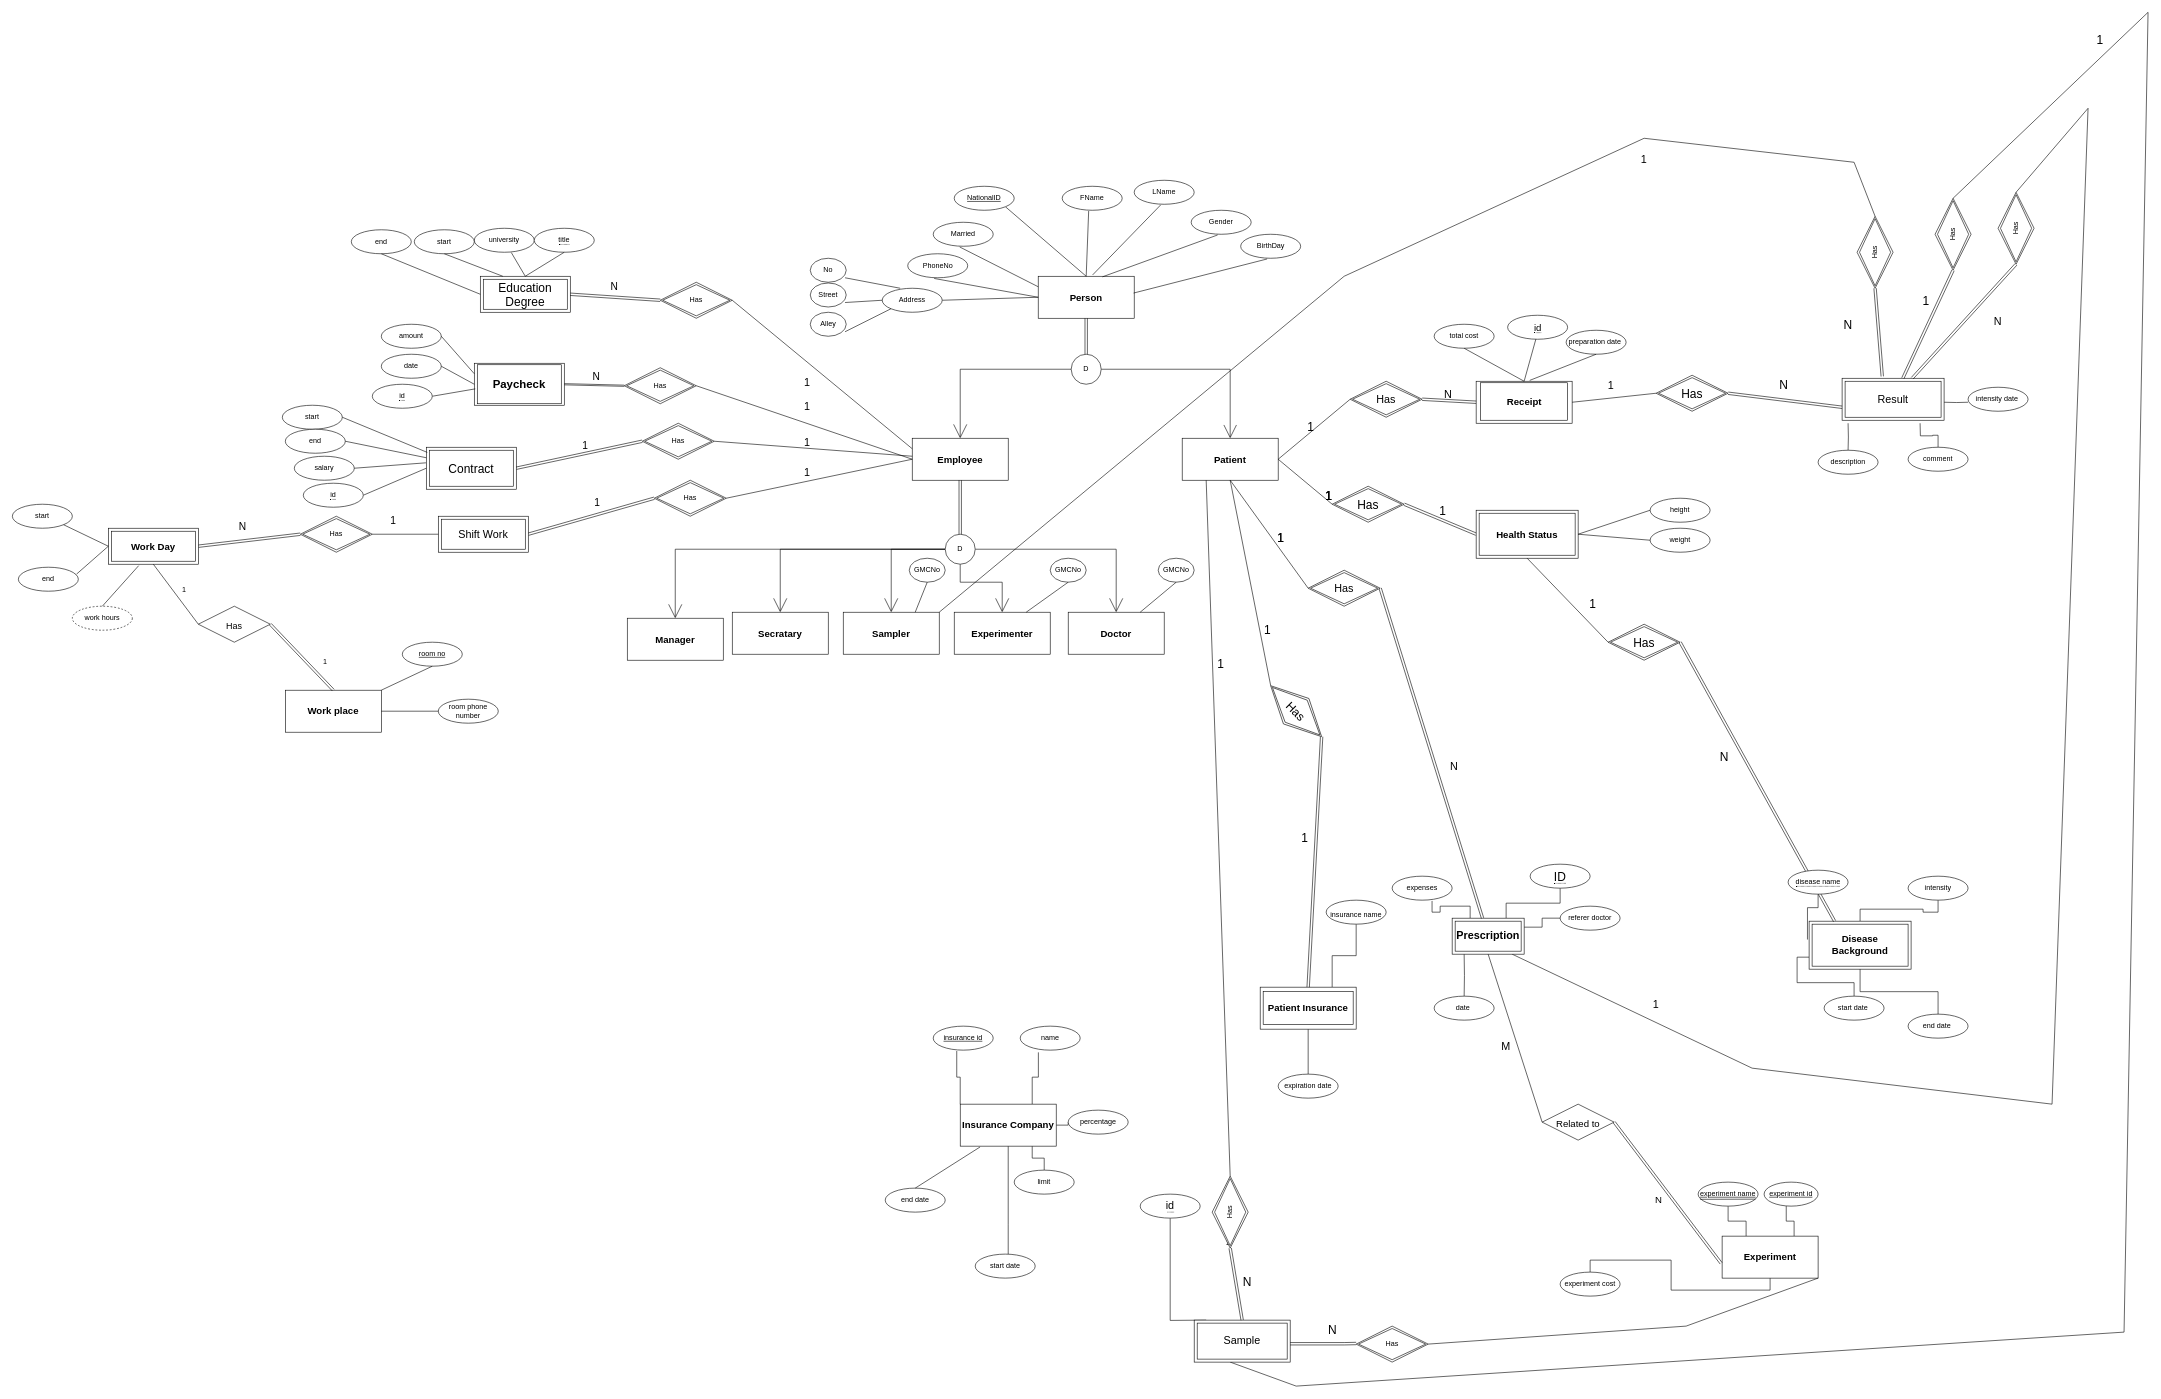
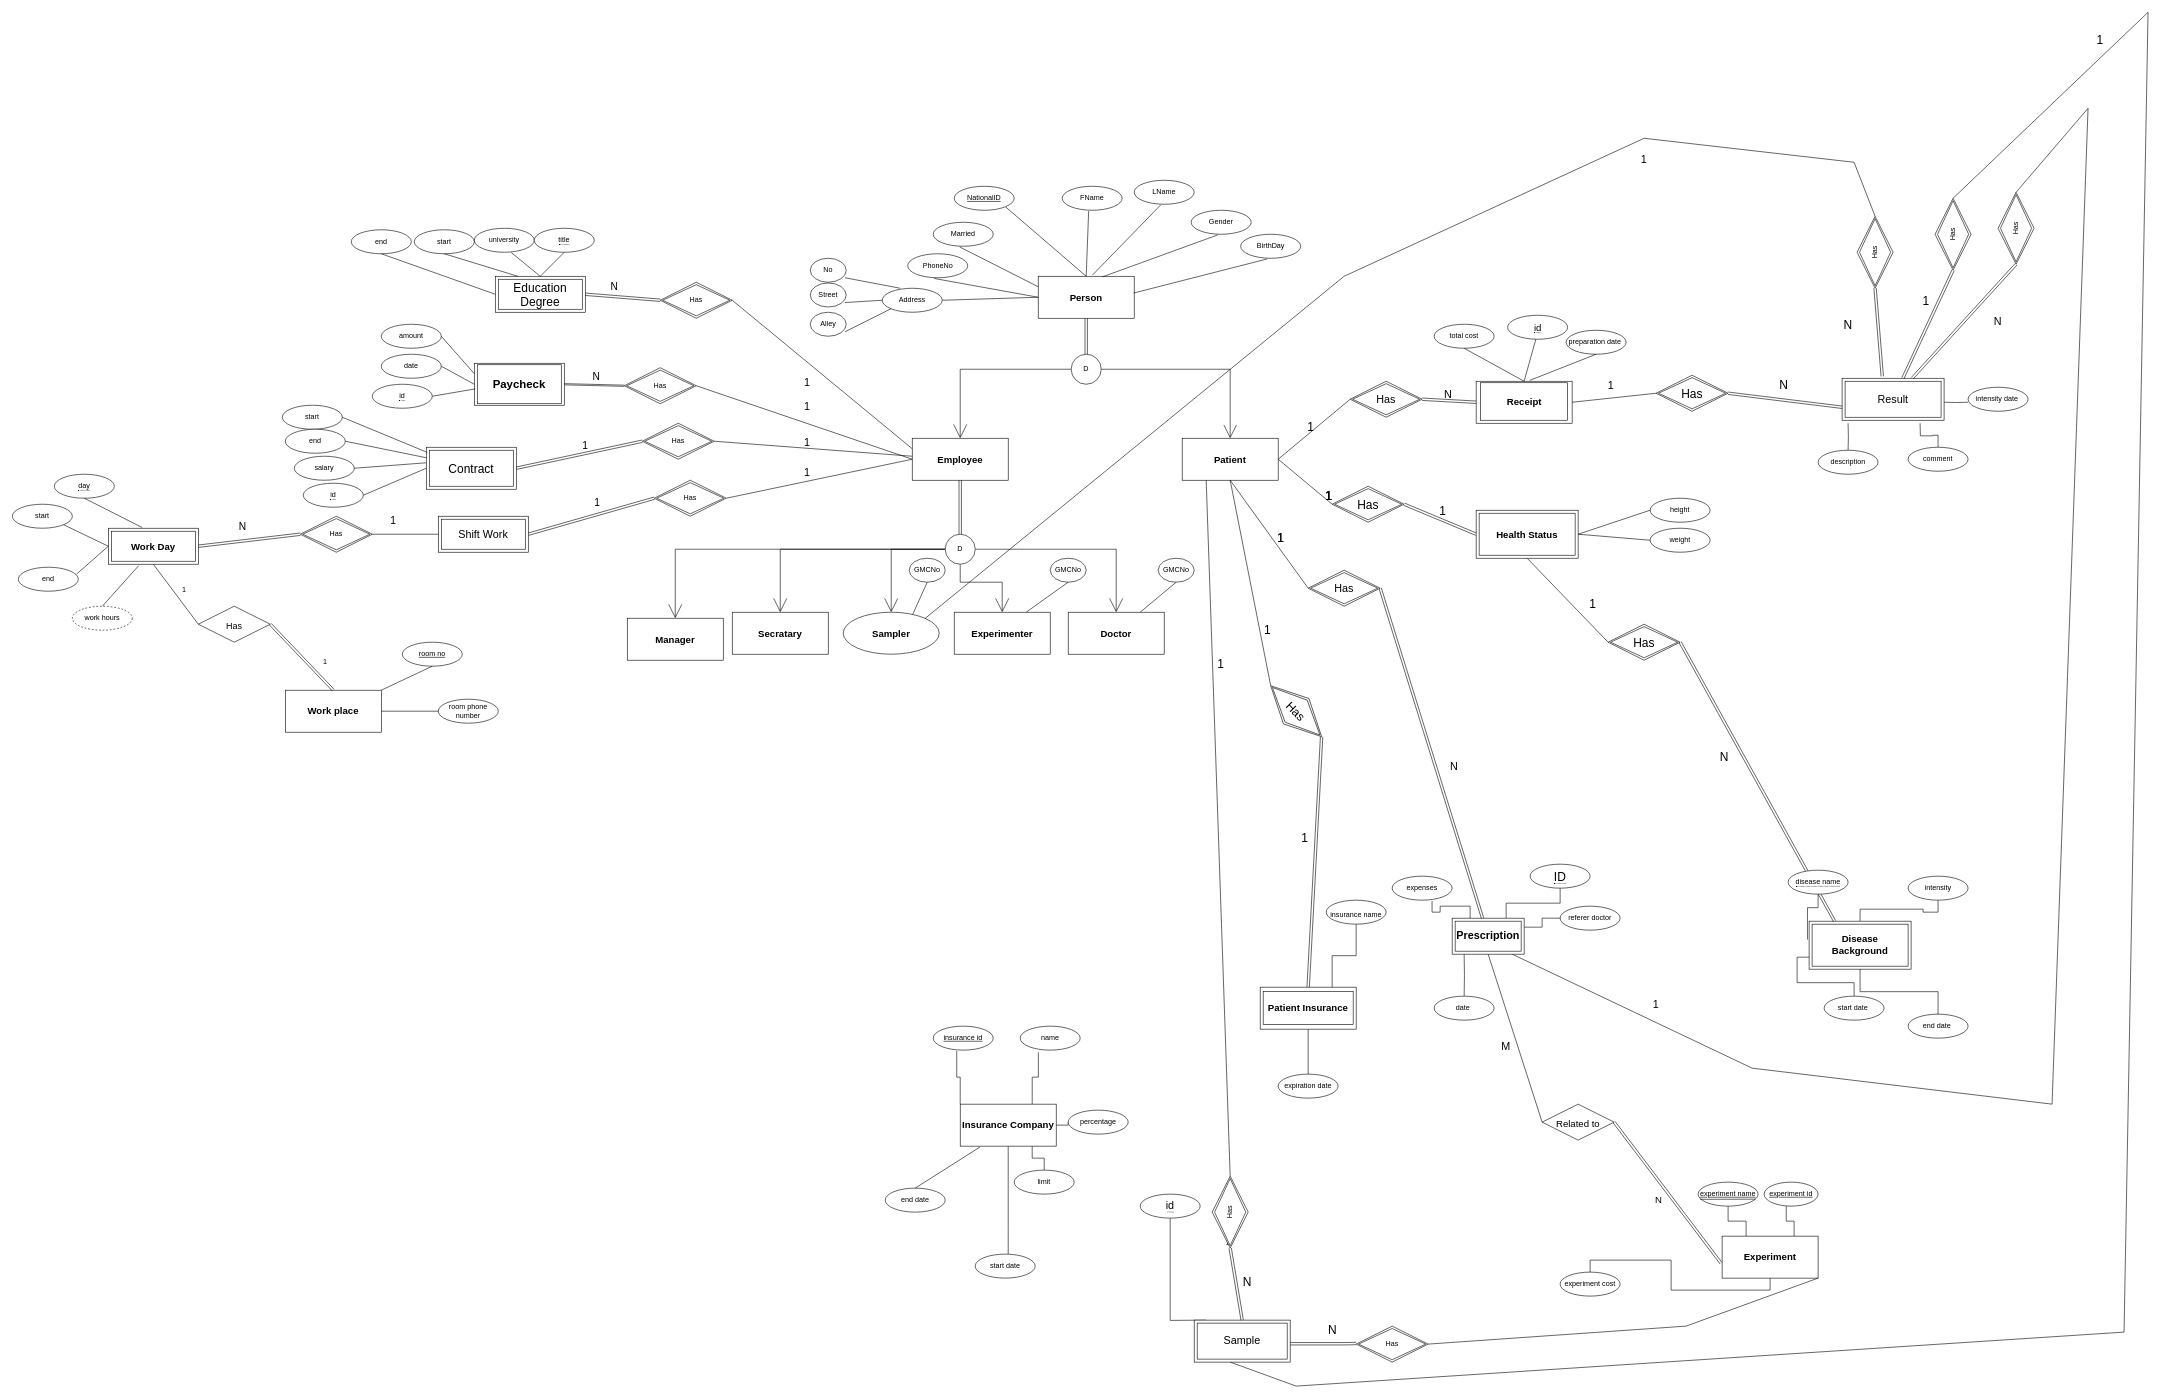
node "Education Degree": moved (525, 294) -> (540, 294)
node "day": added
edge "day" -- "Work Day": added
node "Sampler": shape rectangle -> ellipse
